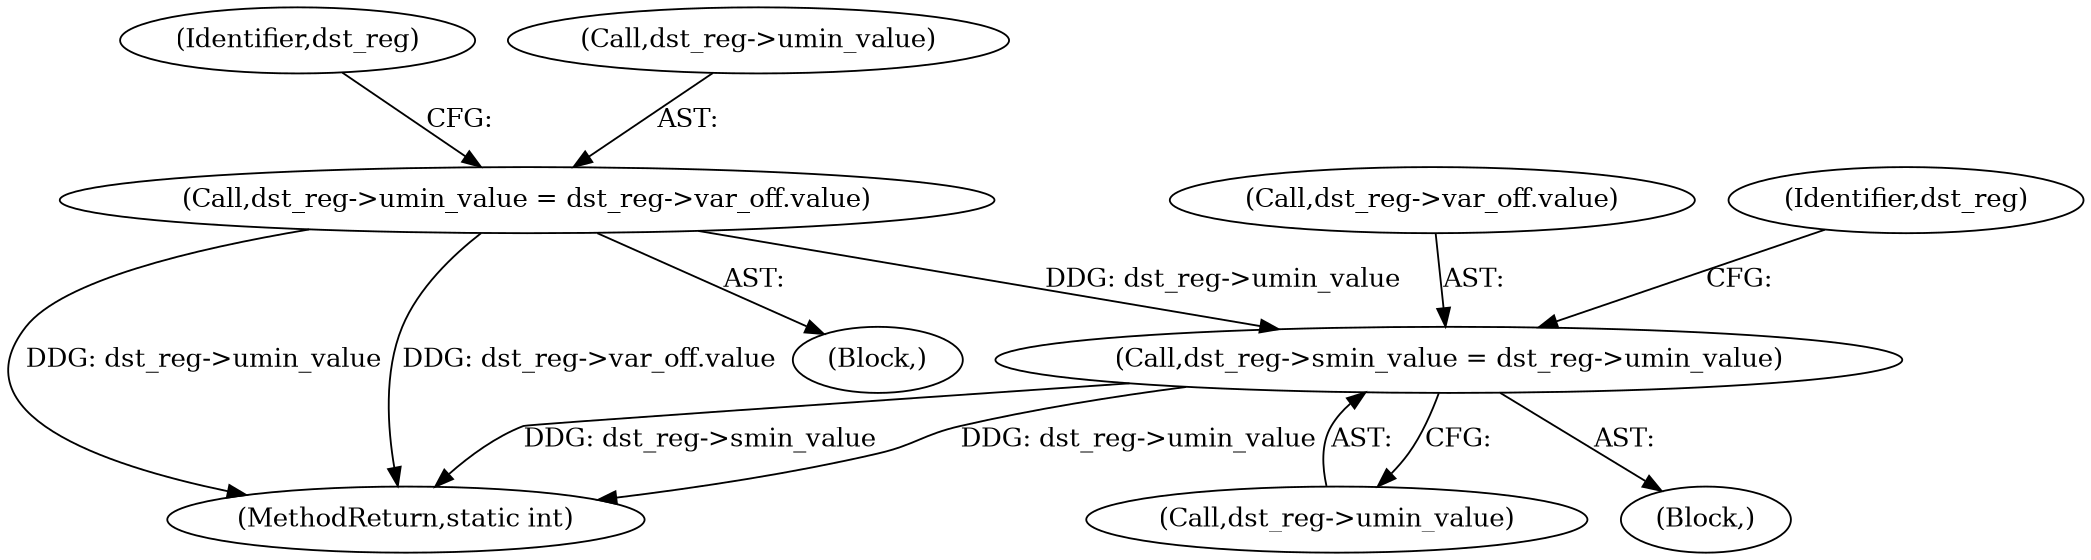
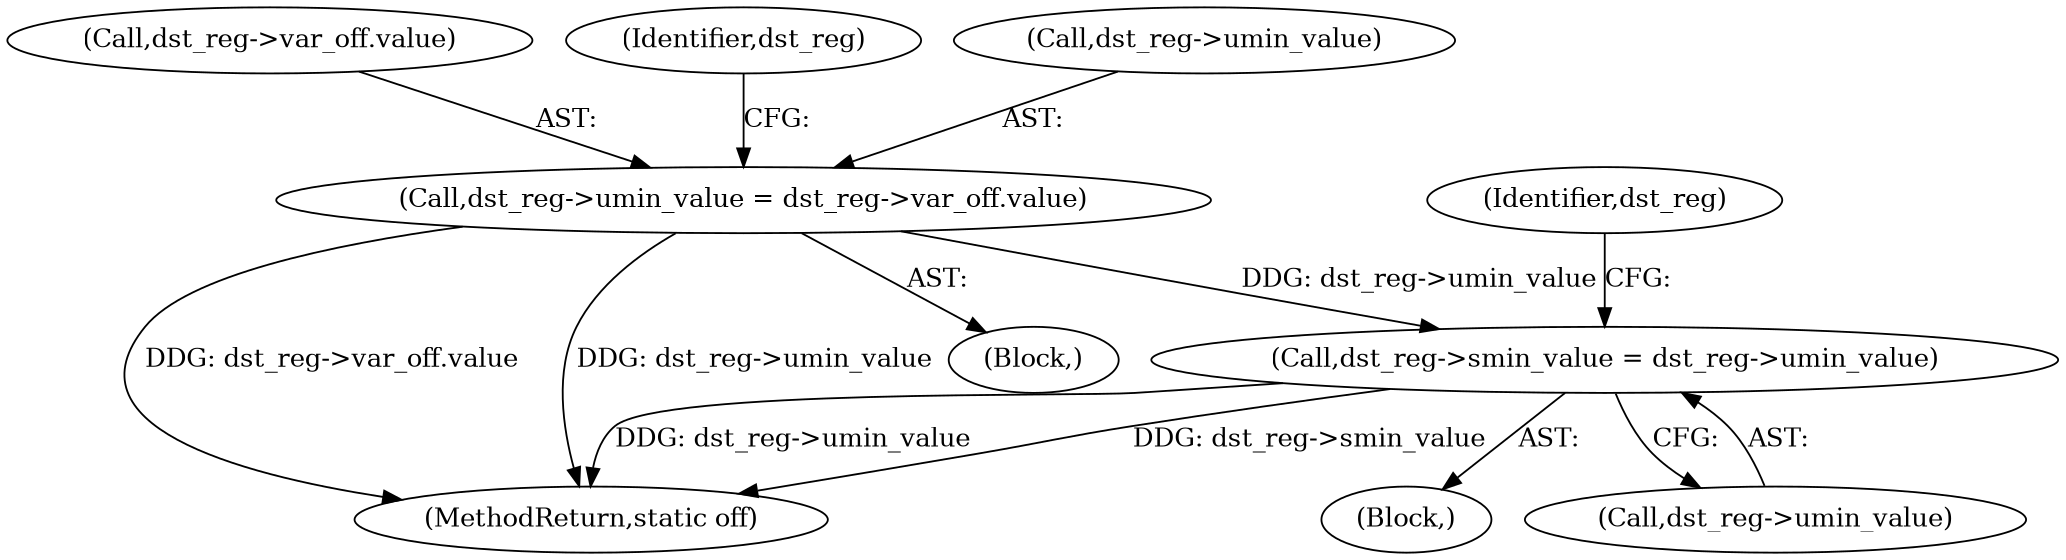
edge "(Call,dst_reg->var_off.value)" -> "(Call,dst_reg->smin_value = dst_reg->umin_value)": now "(Call,dst_reg->var_off.value)" -> "(Call,dst_reg->umin_value = dst_reg->var_off.value)"
node "(MethodReturn,static int)": label "(MethodReturn,static int)" -> "(MethodReturn,static off)"
